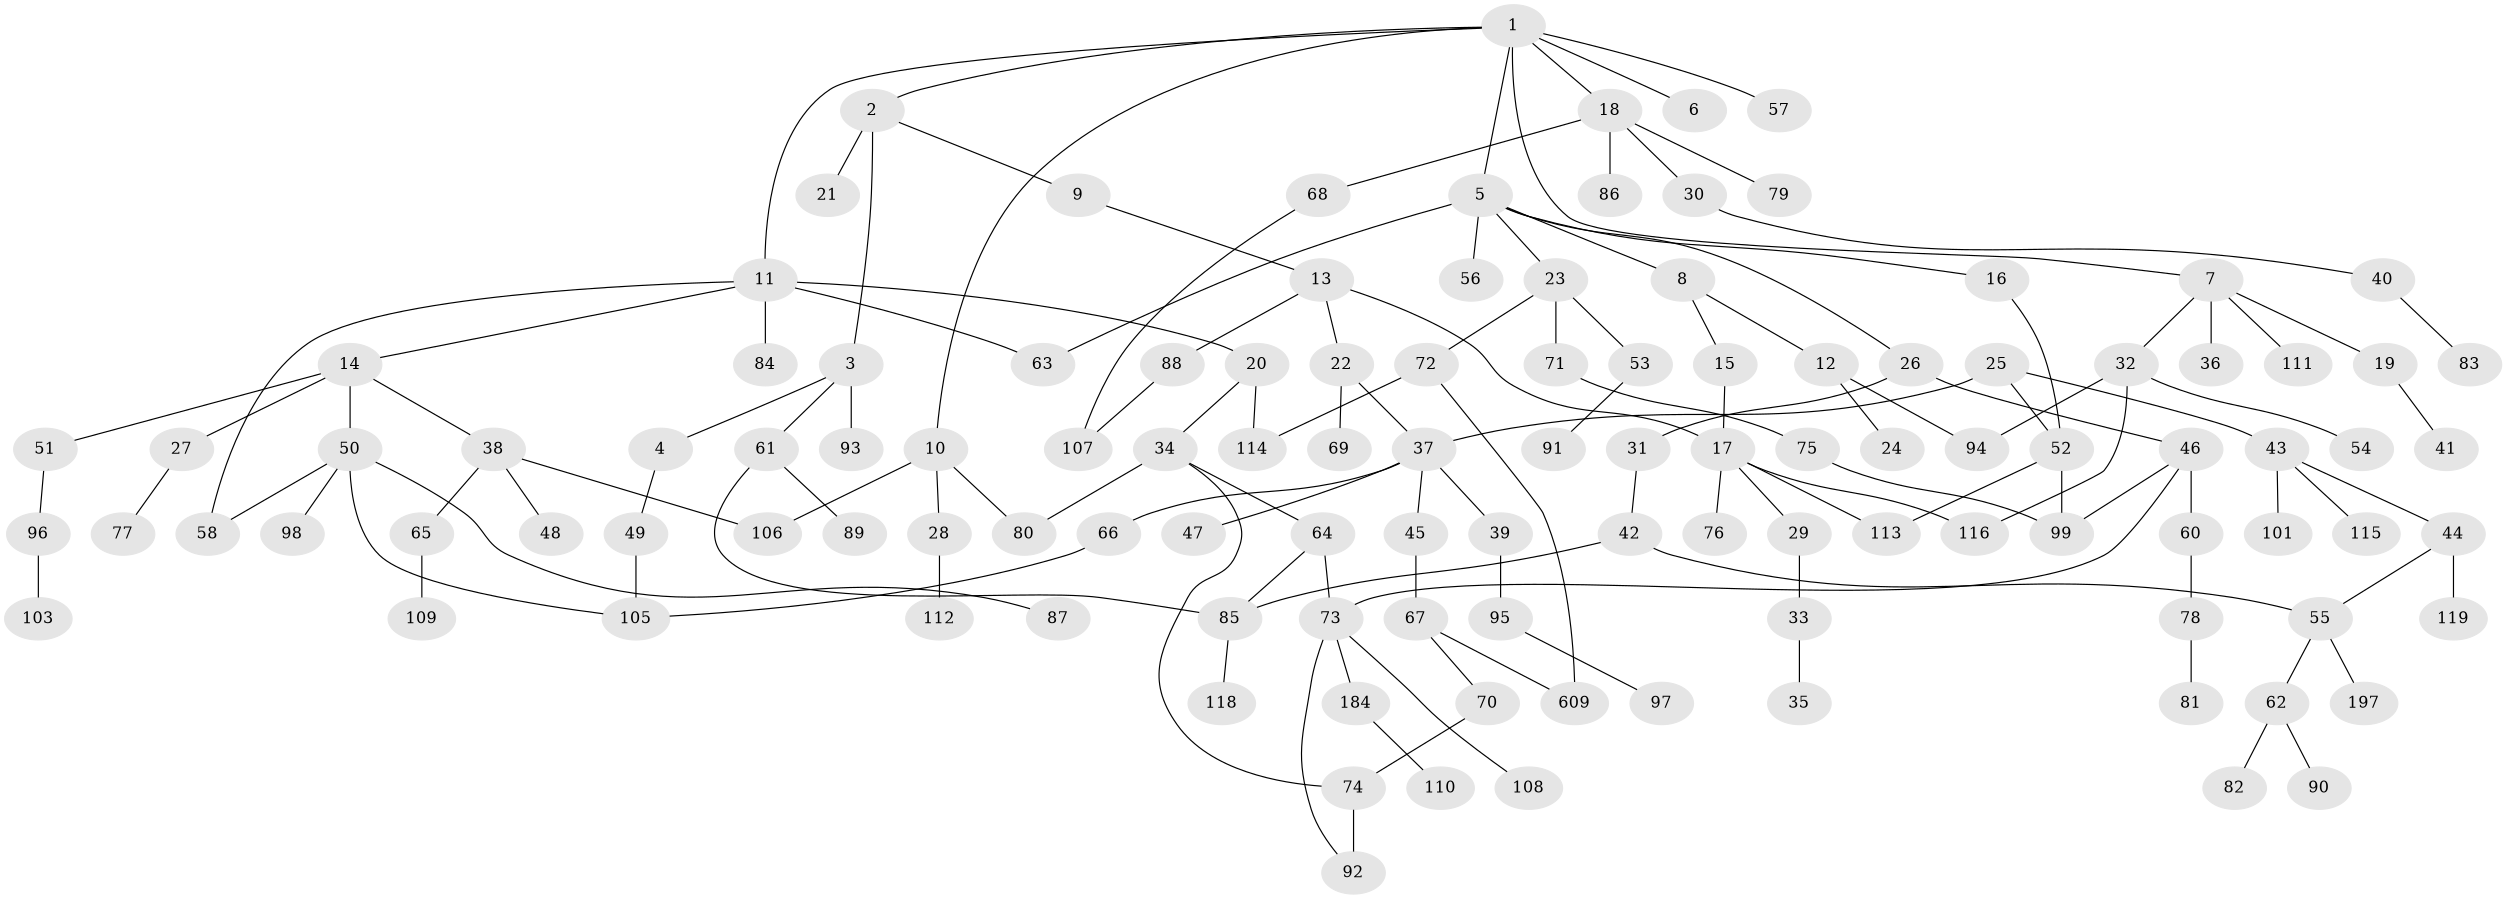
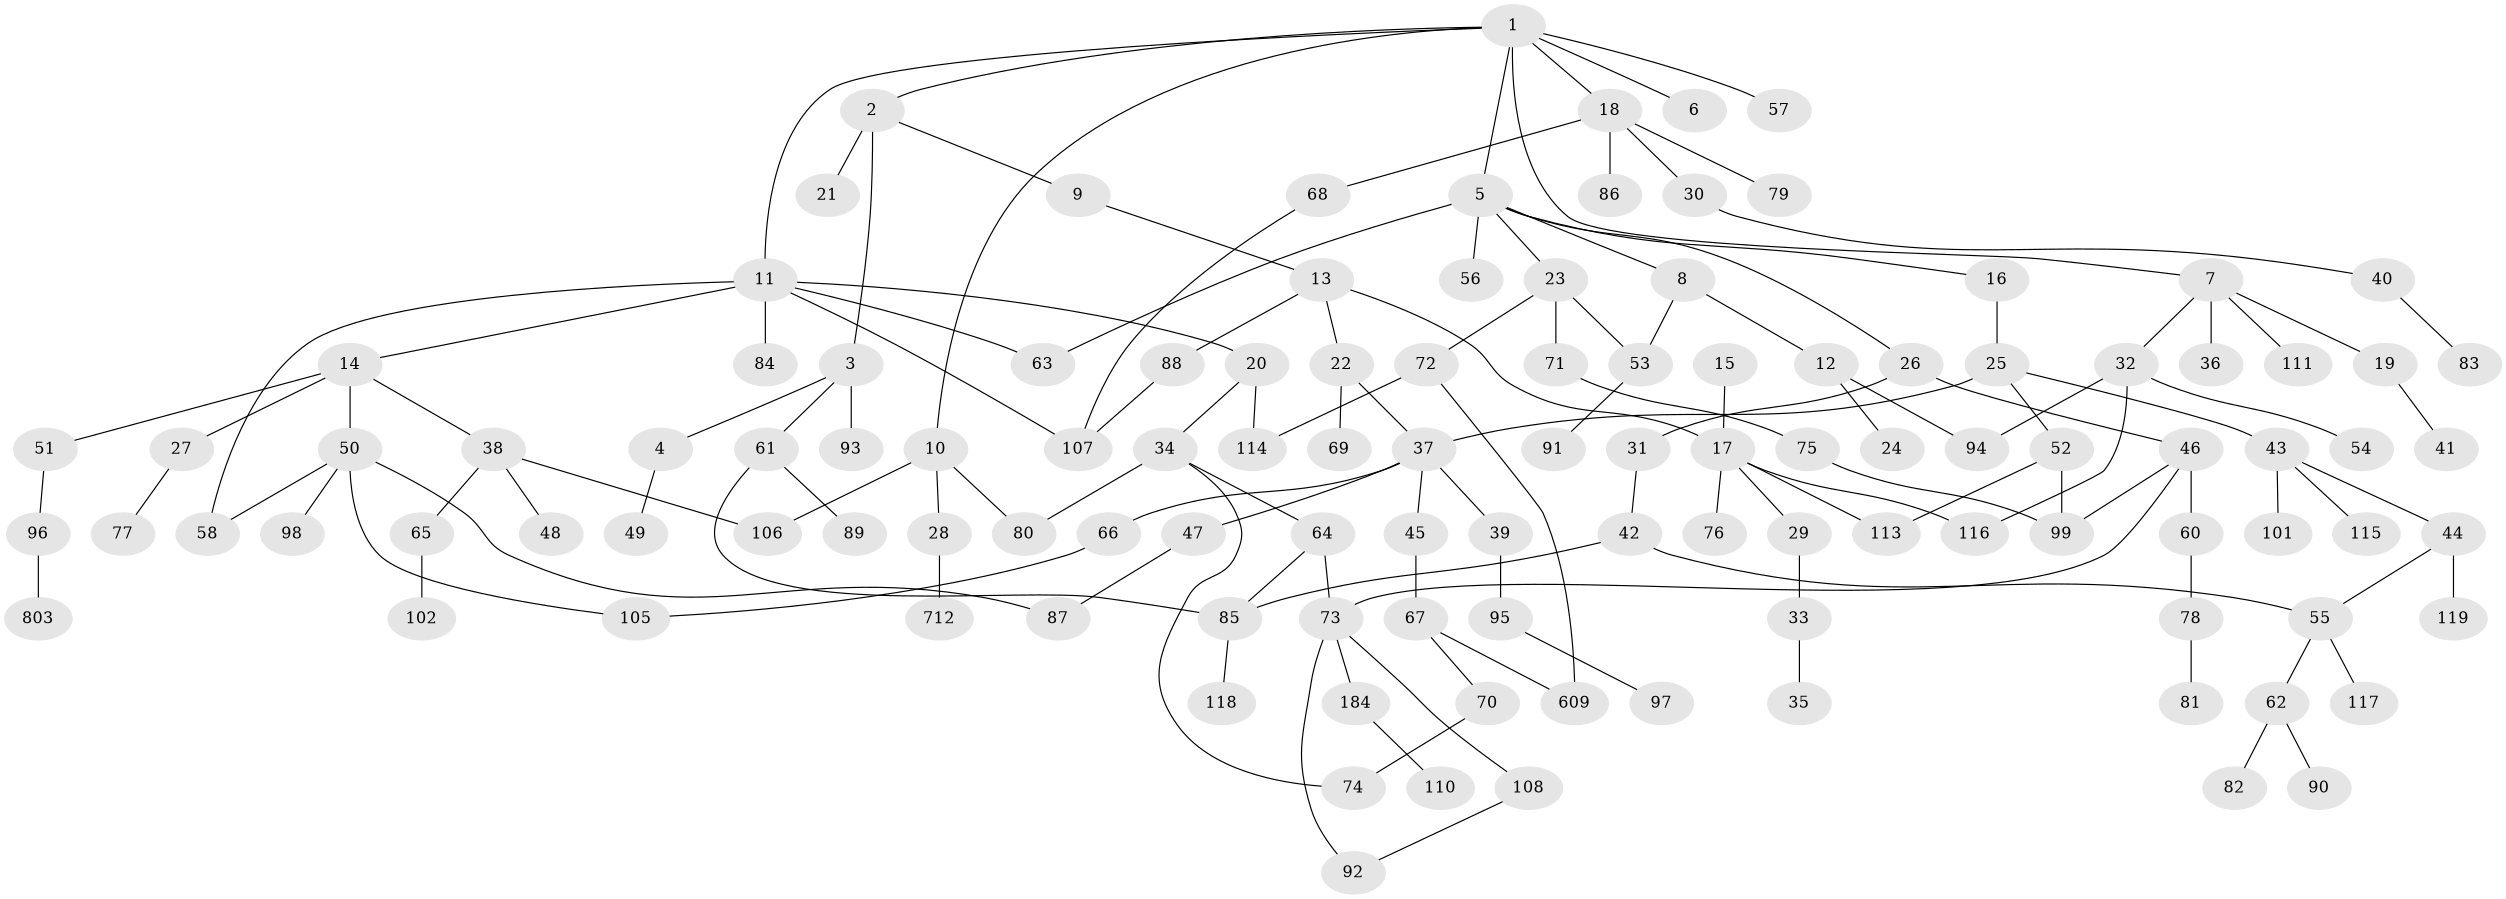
edge "8" -- "15": now "8" -- "53"
edge "11" -- "107": added
edge "16" -- "52": now "16" -- "25"
edge "47" -- "87": added
edge "49" -- "105": removed
node "103": label "103" -> "803"
node "109": label "109" -> "102"
node "112": label "112" -> "712"
node "197": label "197" -> "117"
edge "74" -- "92": now "108" -- "92"
